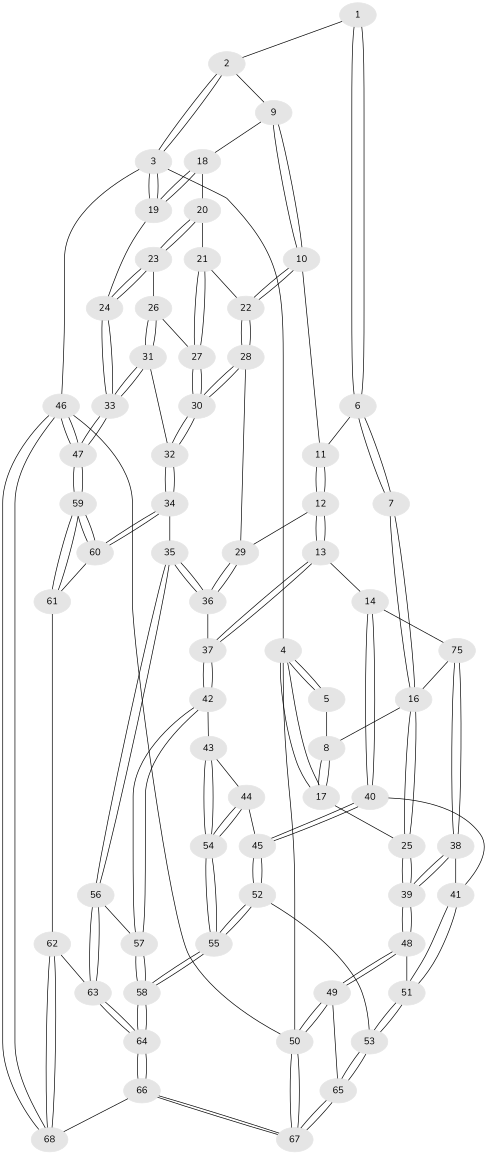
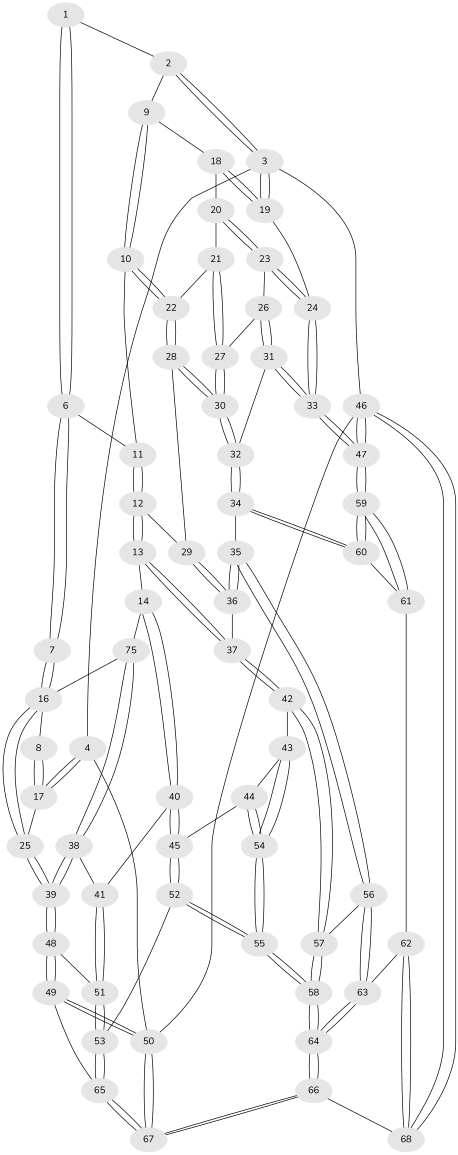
node "5": removed
